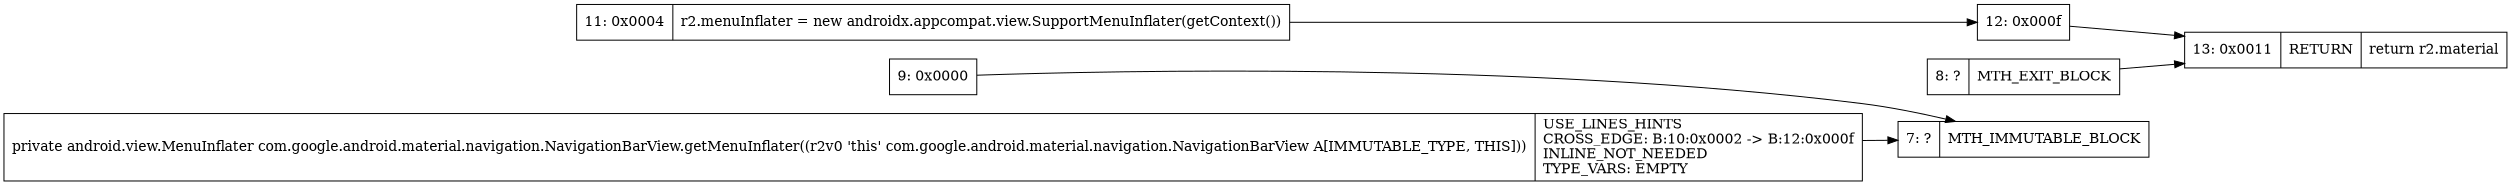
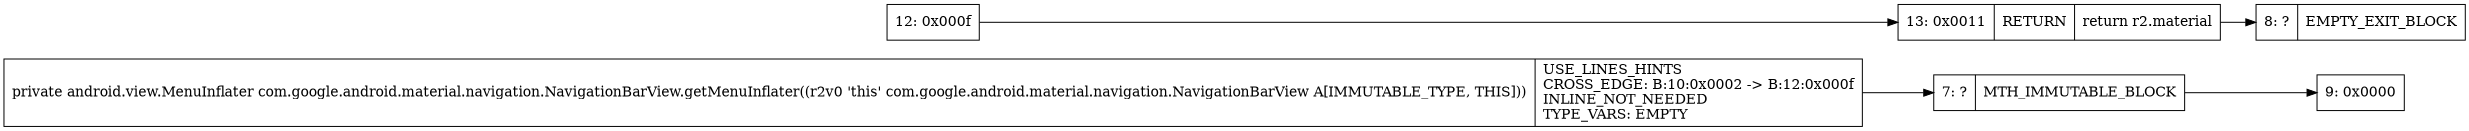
node "11: 0x0004": removed
edge "8: ?" -> "13: 0x0011": reversed
edge "9: 0x0000" -> "7: ?": reversed
node "8: ?": text "MTH_EXIT_BLOCK" -> "EMPTY_EXIT_BLOCK"
